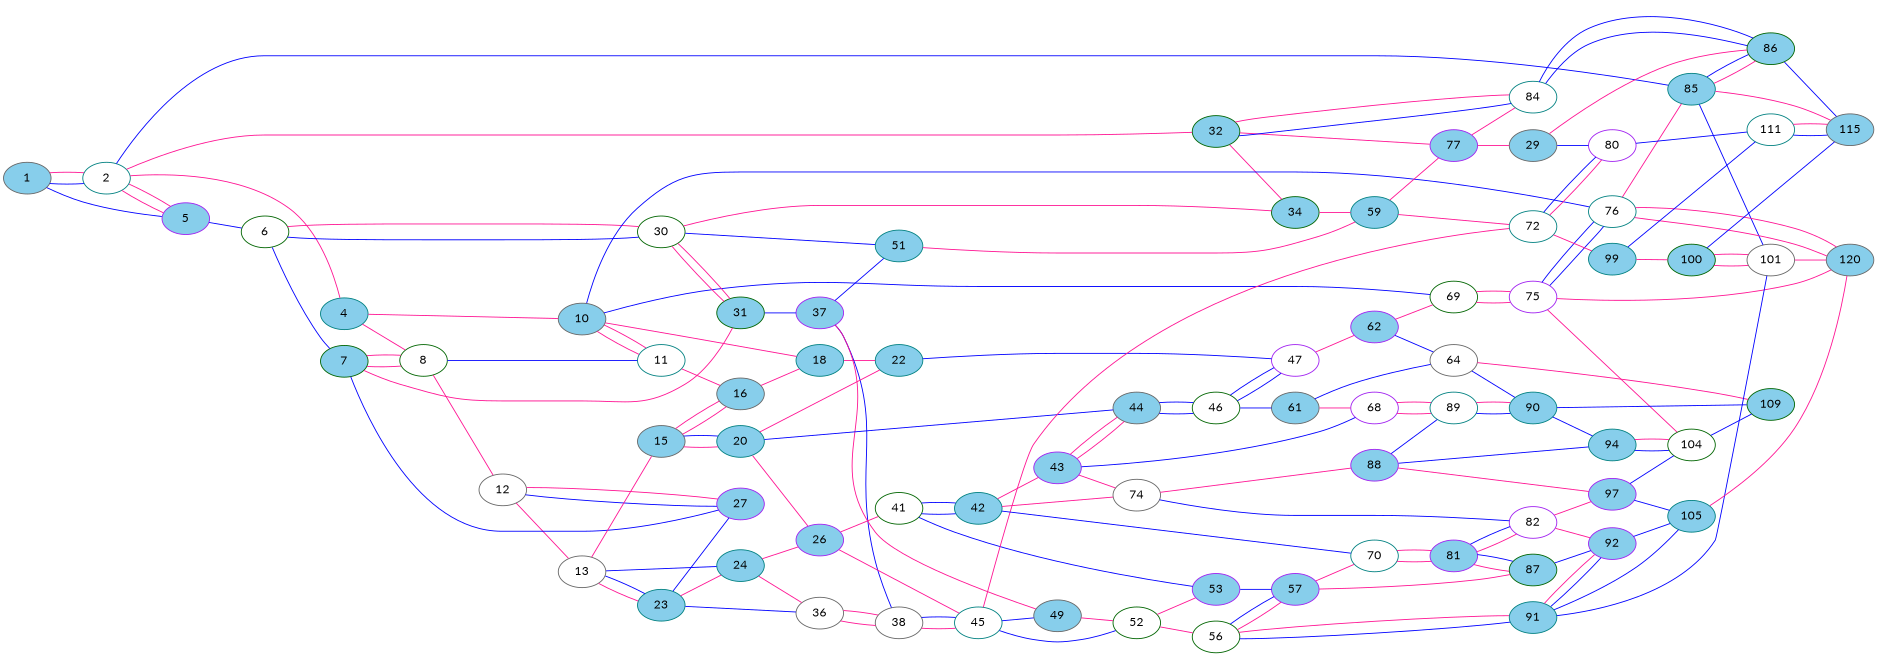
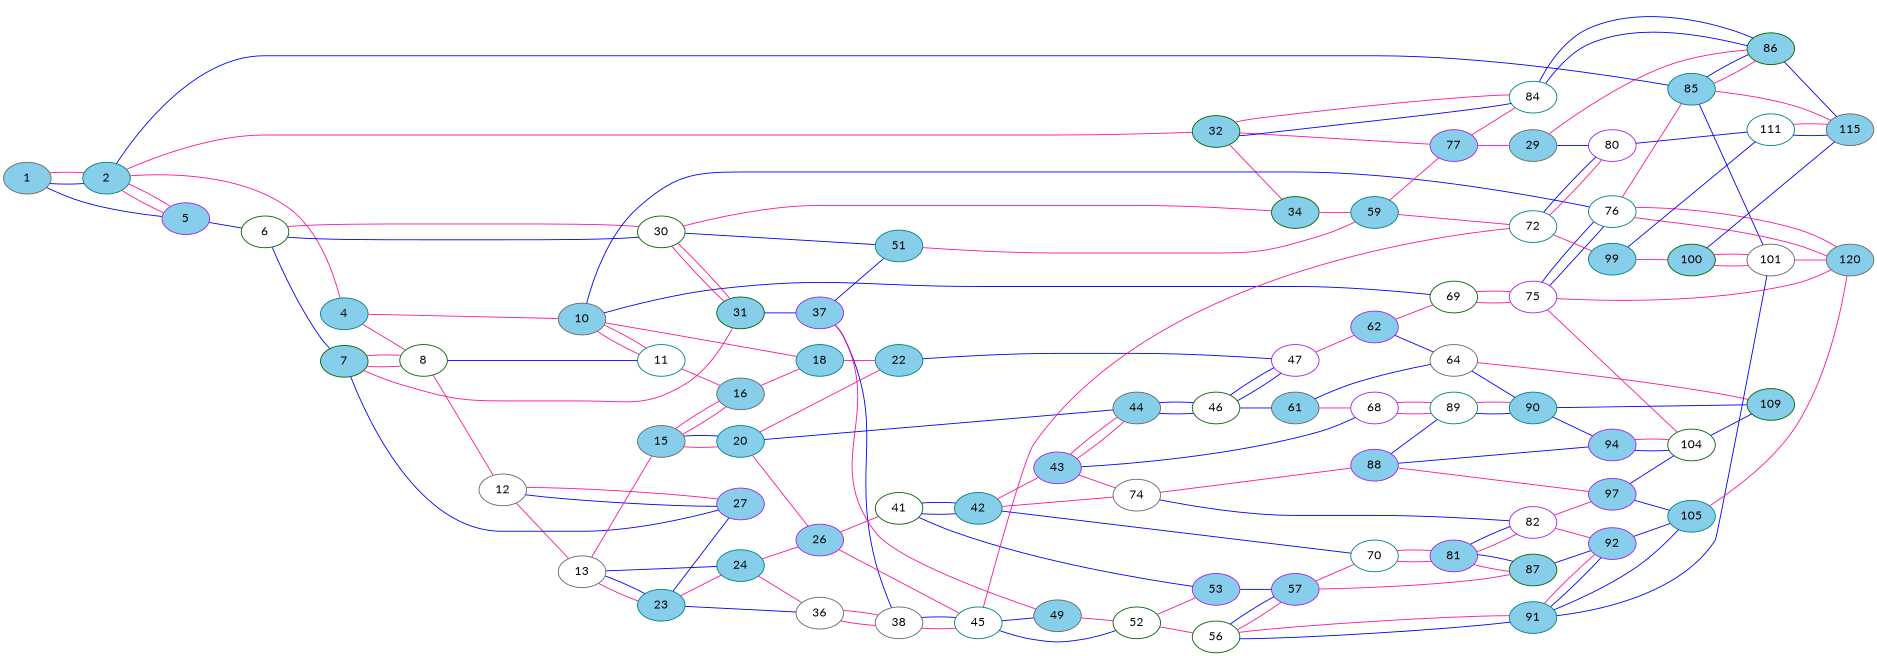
node "2": fillcolor white -> skyblue
node "94": color teal -> purple
